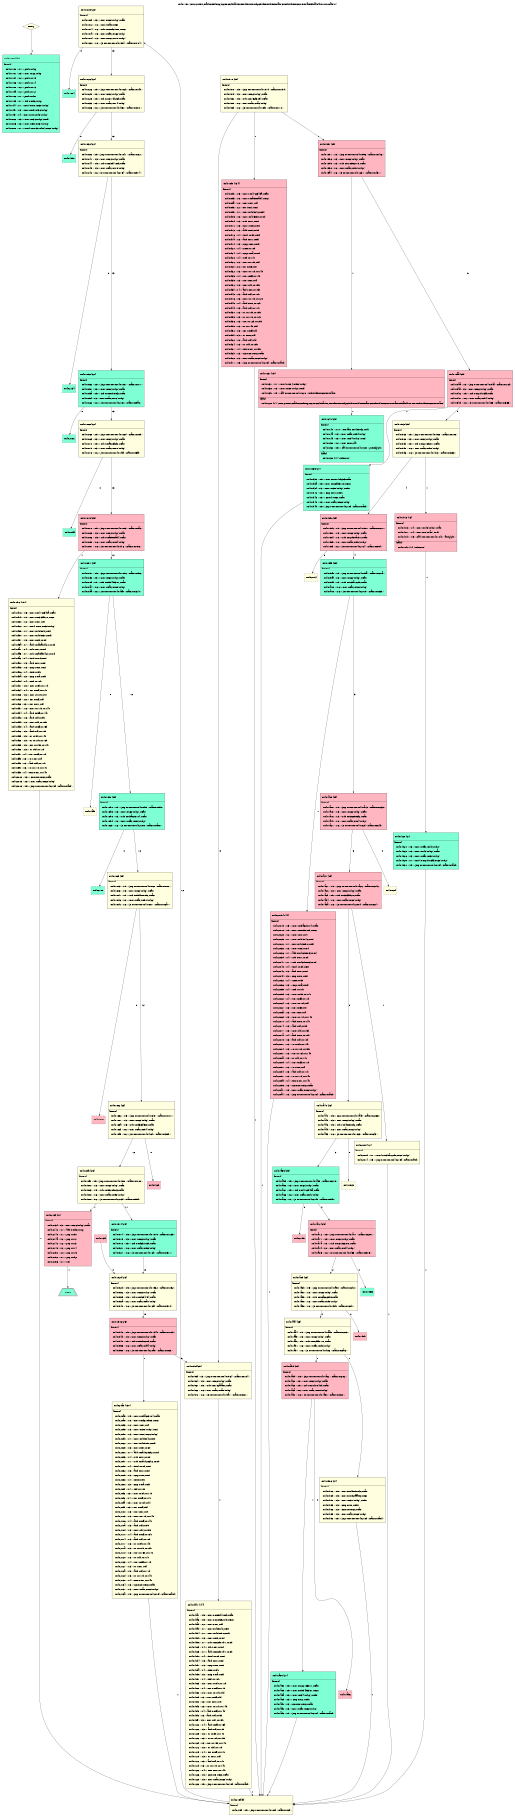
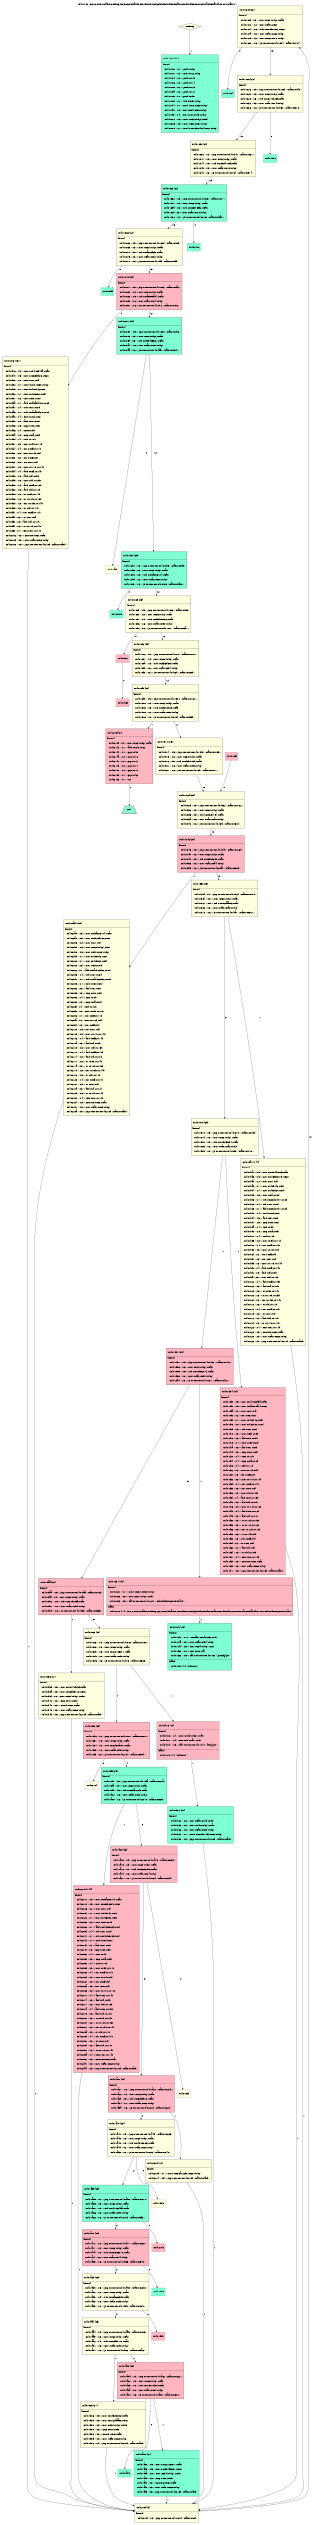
node "Entry": label "Entry" -> "Desktop"
node "0x402154": removed
node "0x401b35 [27]": fillcolor aquamarine -> lightyellow
edge "0x401978 [25]" -> "0x40195f [25]": reversed
edge "0x4018e2 [25]" -> "0x401b6b": now "0x401e87" -> "0x401b6b"
node "0x401914 [25]": fillcolor aquamarine -> lightyellow
node "Users": label "Users" -> "Exit"
node "0x401ad6": fillcolor lightpink -> aquamarine
